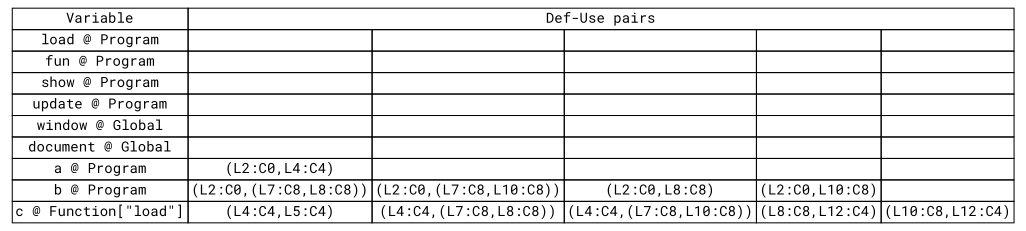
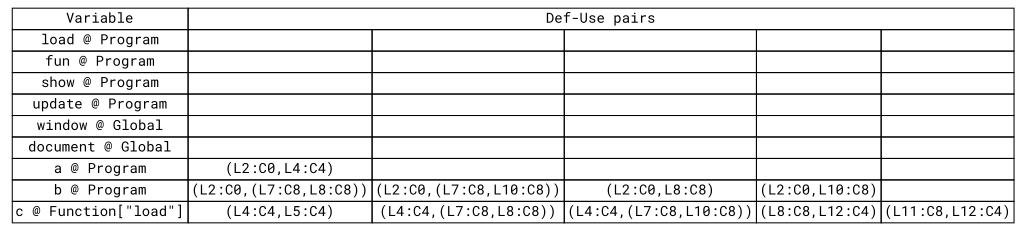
node "Variable": text "(L10:C8,L12:C4)" -> "(L11:C8,L12:C4)"
